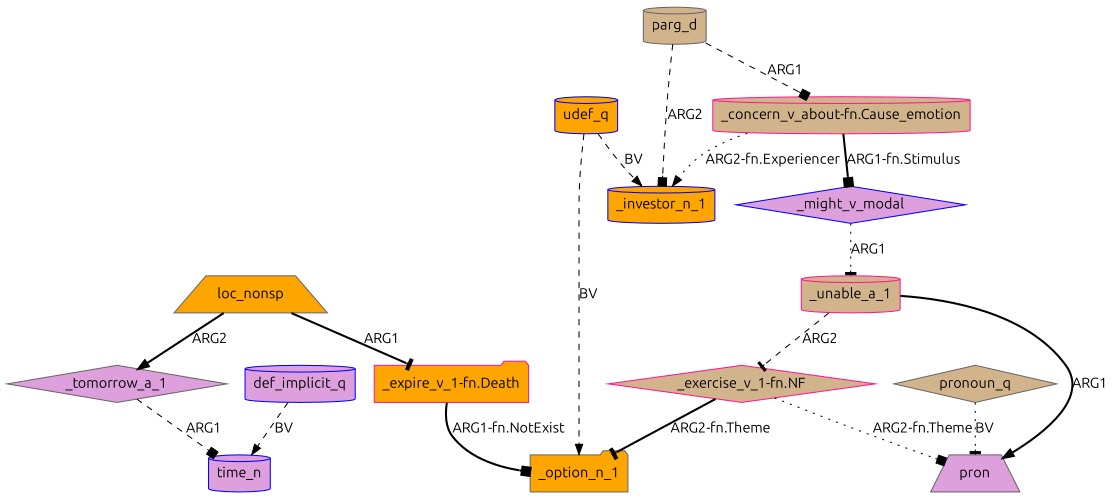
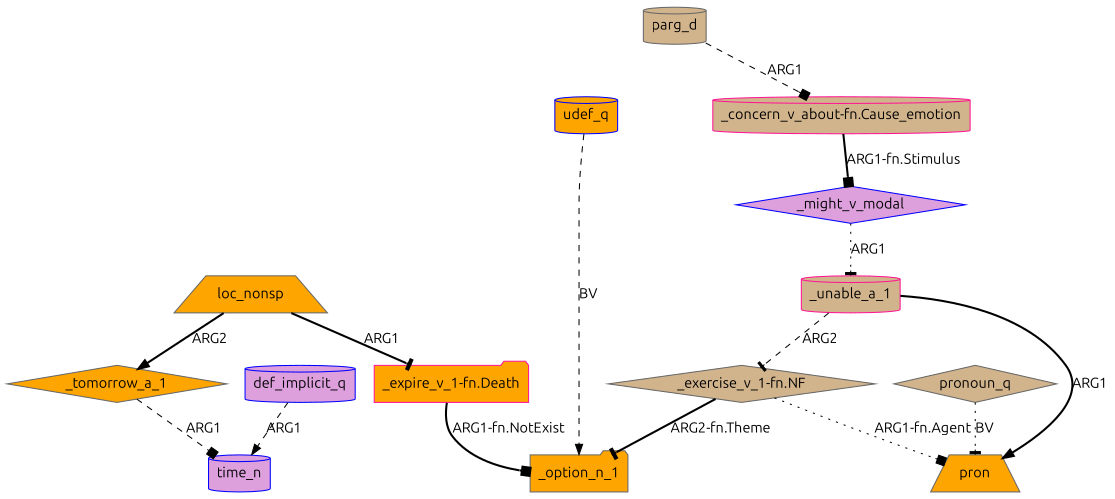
node "_investor_n_1": removed
node "_tomorrow_a_1": fillcolor plum -> orange
node "_exercise_v_1-fn.NF": color deeppink -> gray40
edge "def_implicit_q" -> "time_n": label "BV" -> "ARG1"
edge "_exercise_v_1-fn.NF" -> "pron": label "ARG2-fn.Theme" -> "ARG1-fn.Agent"
node "pron": fillcolor plum -> orange
